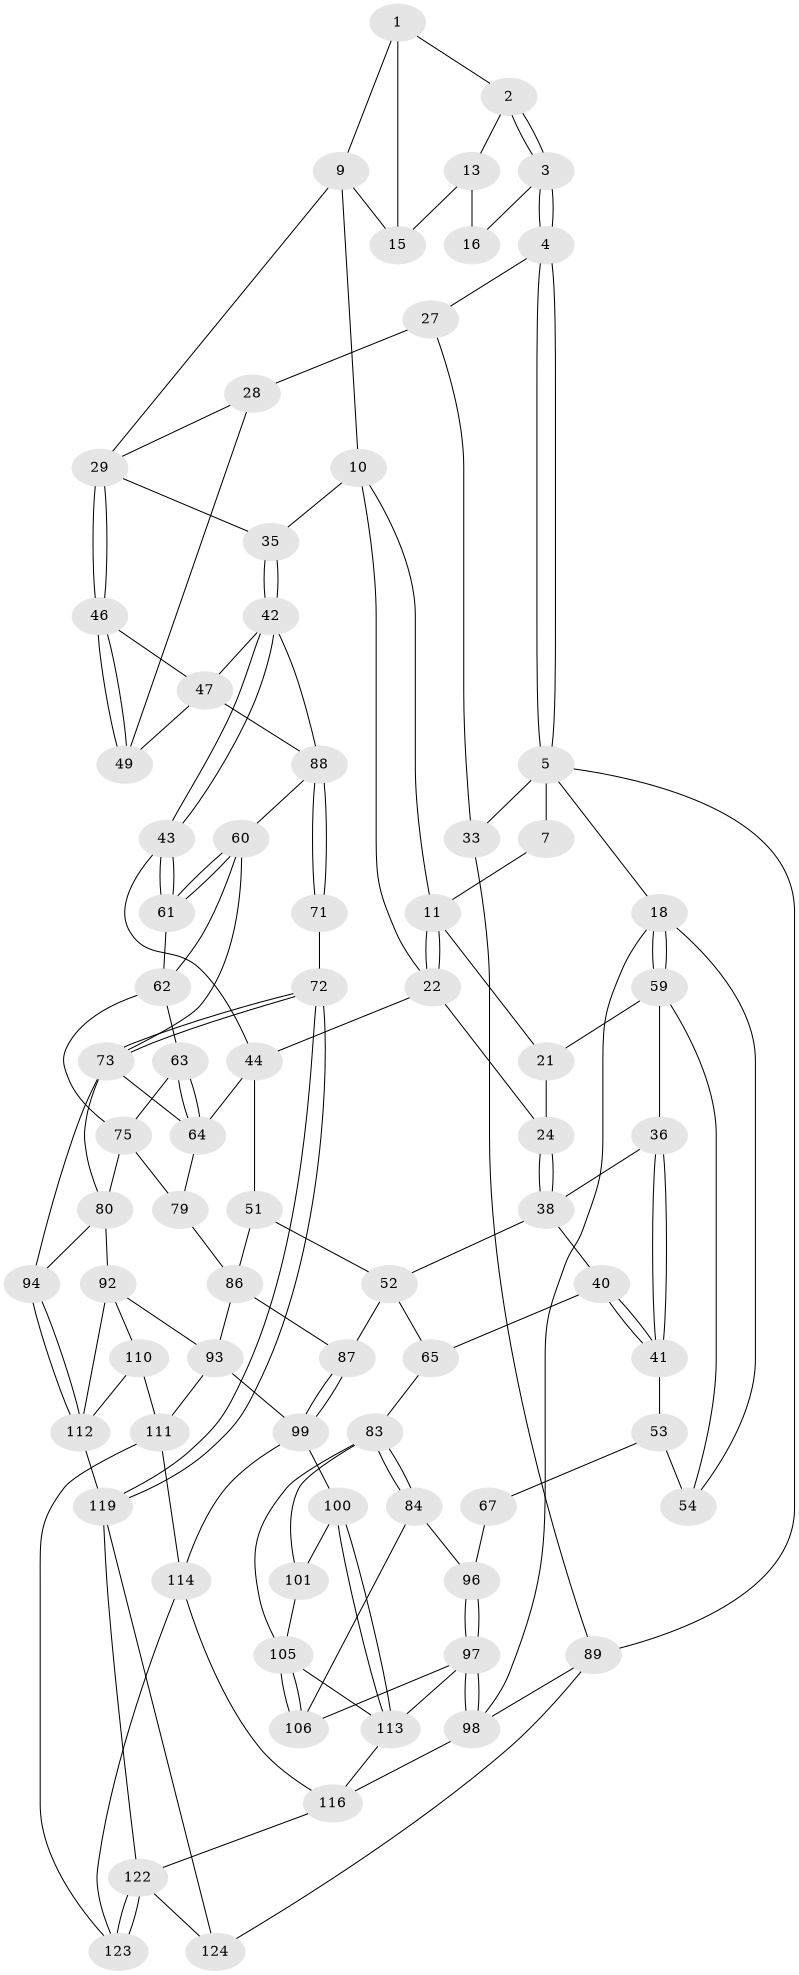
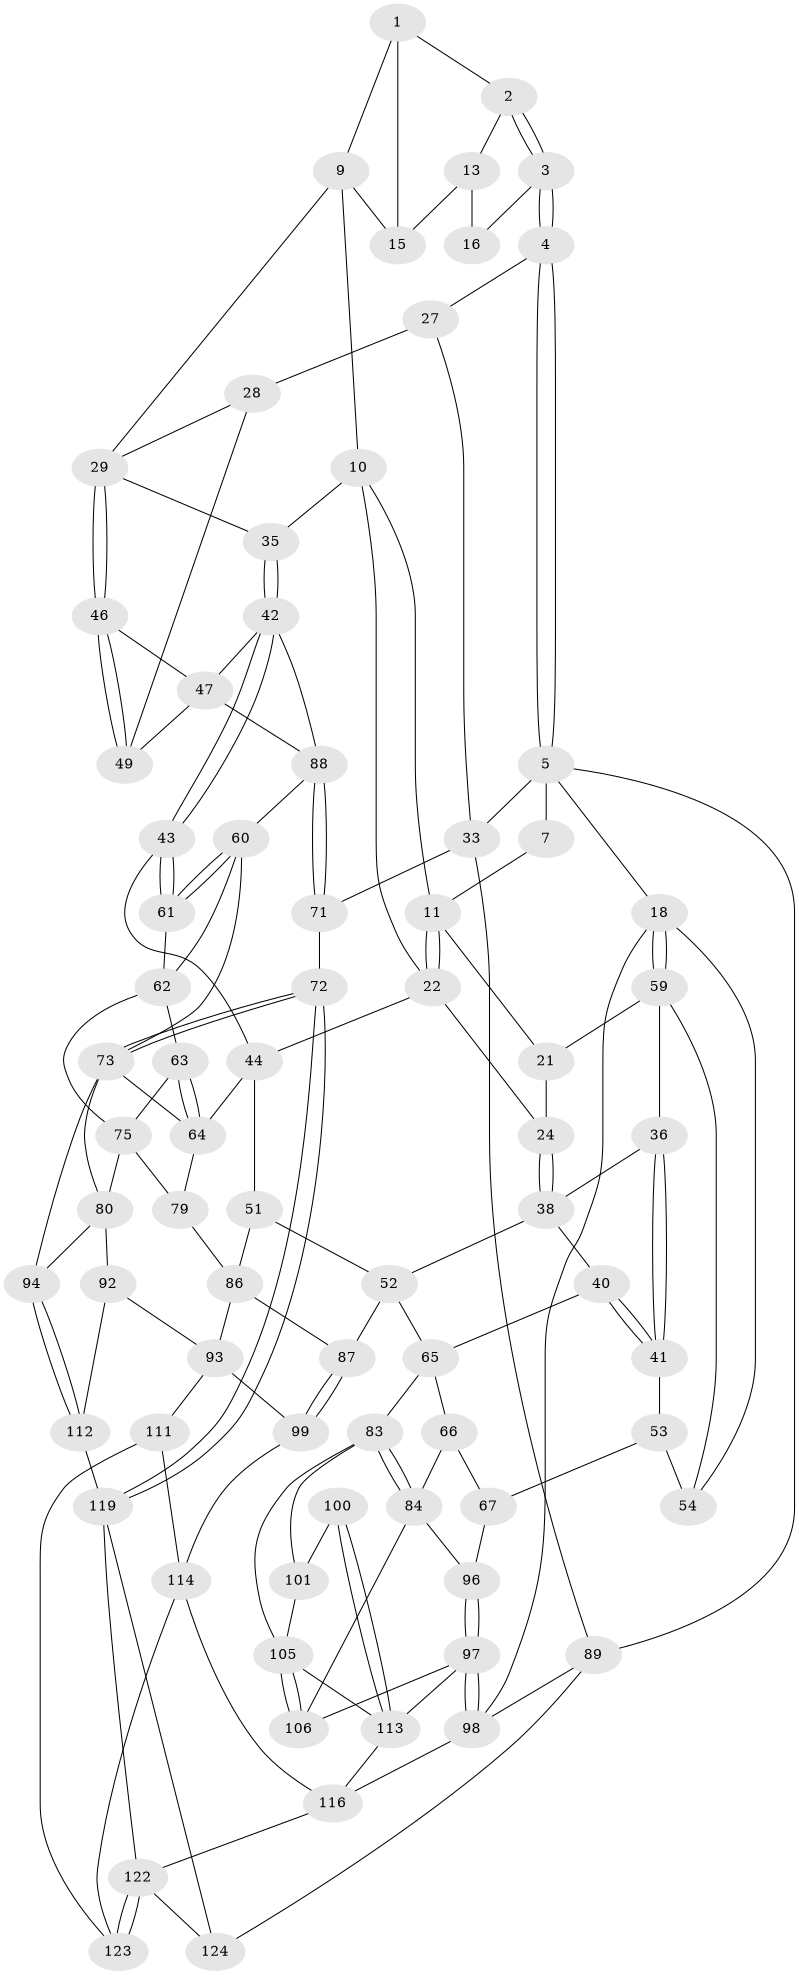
edge "33" -- "71": added
node "110": removed
node "66": added
edge "99" -- "100": removed
